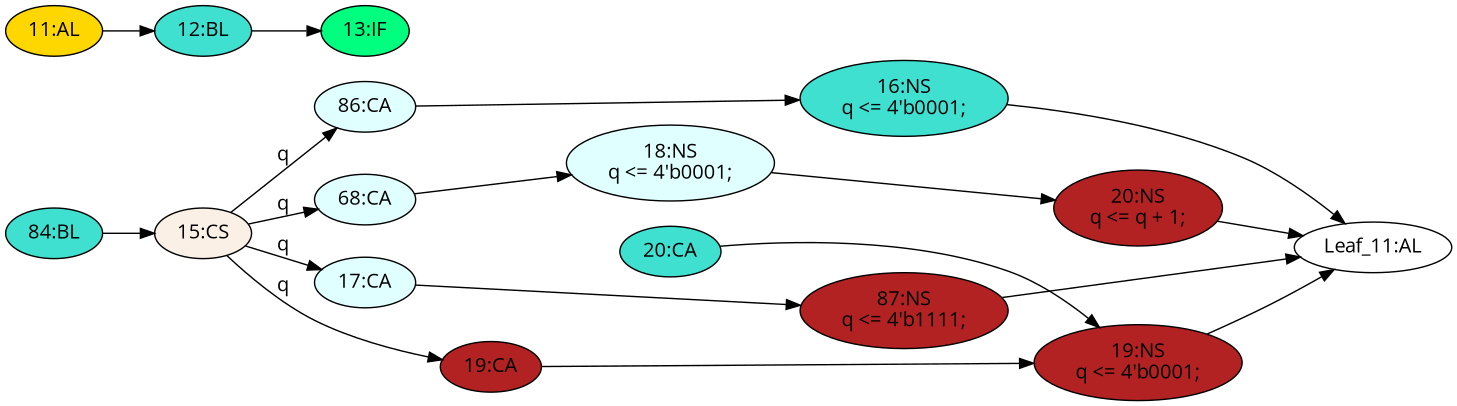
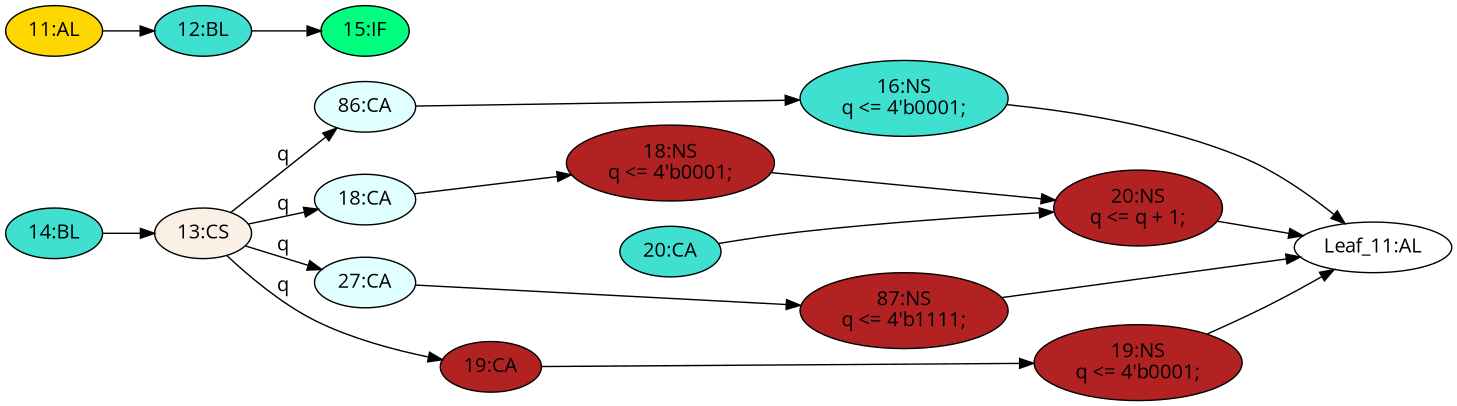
node "13:IF": label "13:IF" -> "15:IF"
node "18:NS q <= 4'b0001;": fillcolor lightcyan -> firebrick
node "68:CA": label "68:CA" -> "18:CA"
node "84:BL": label "84:BL" -> "14:BL"
node "15:CS": label "15:CS" -> "13:CS"
edge "20:CA" -> "19:NS q <= 4'b0001;": now "20:CA" -> "20:NS q <= q + 1;"
node "17:CA": label "17:CA" -> "27:CA"
